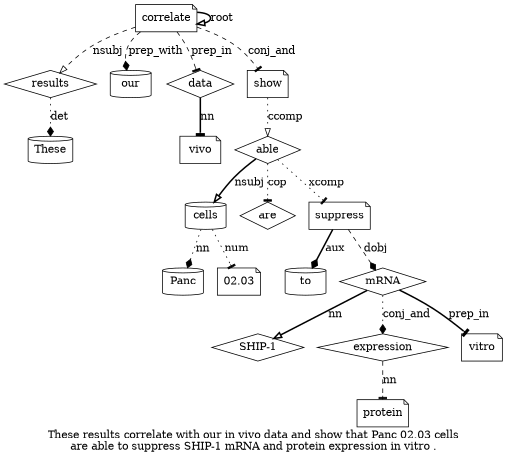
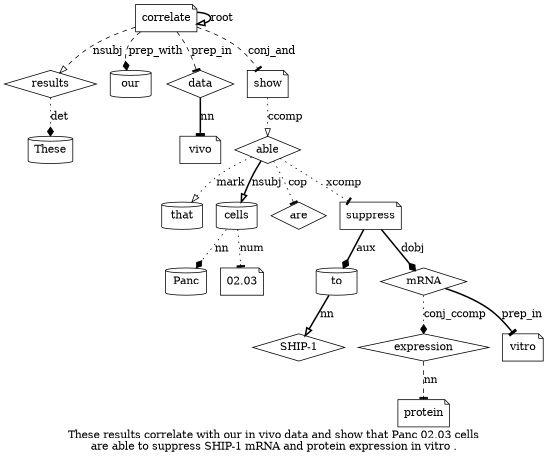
node "that": added
edge "suppress" -> "mRNA": style dashed -> bold
edge "mRNA" -> "SHIP-1": now "to" -> "SHIP-1"
edge "mRNA" -> "expression": label "conj_and" -> "conj_ccomp"
